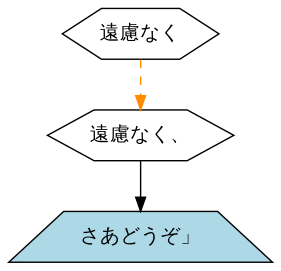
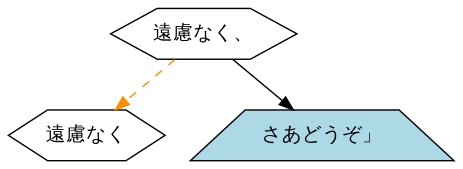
edge "遠慮なく" -> "遠慮なく、": reversed
